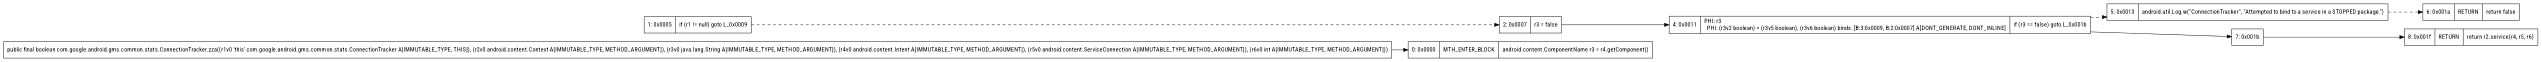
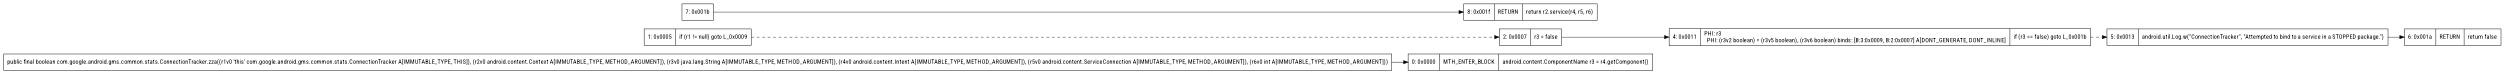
edge "5: 0x0013" -> "6: 0x001a": style dashed -> solid
edge "4: 0x0011" -> "7: 0x001b": removed
